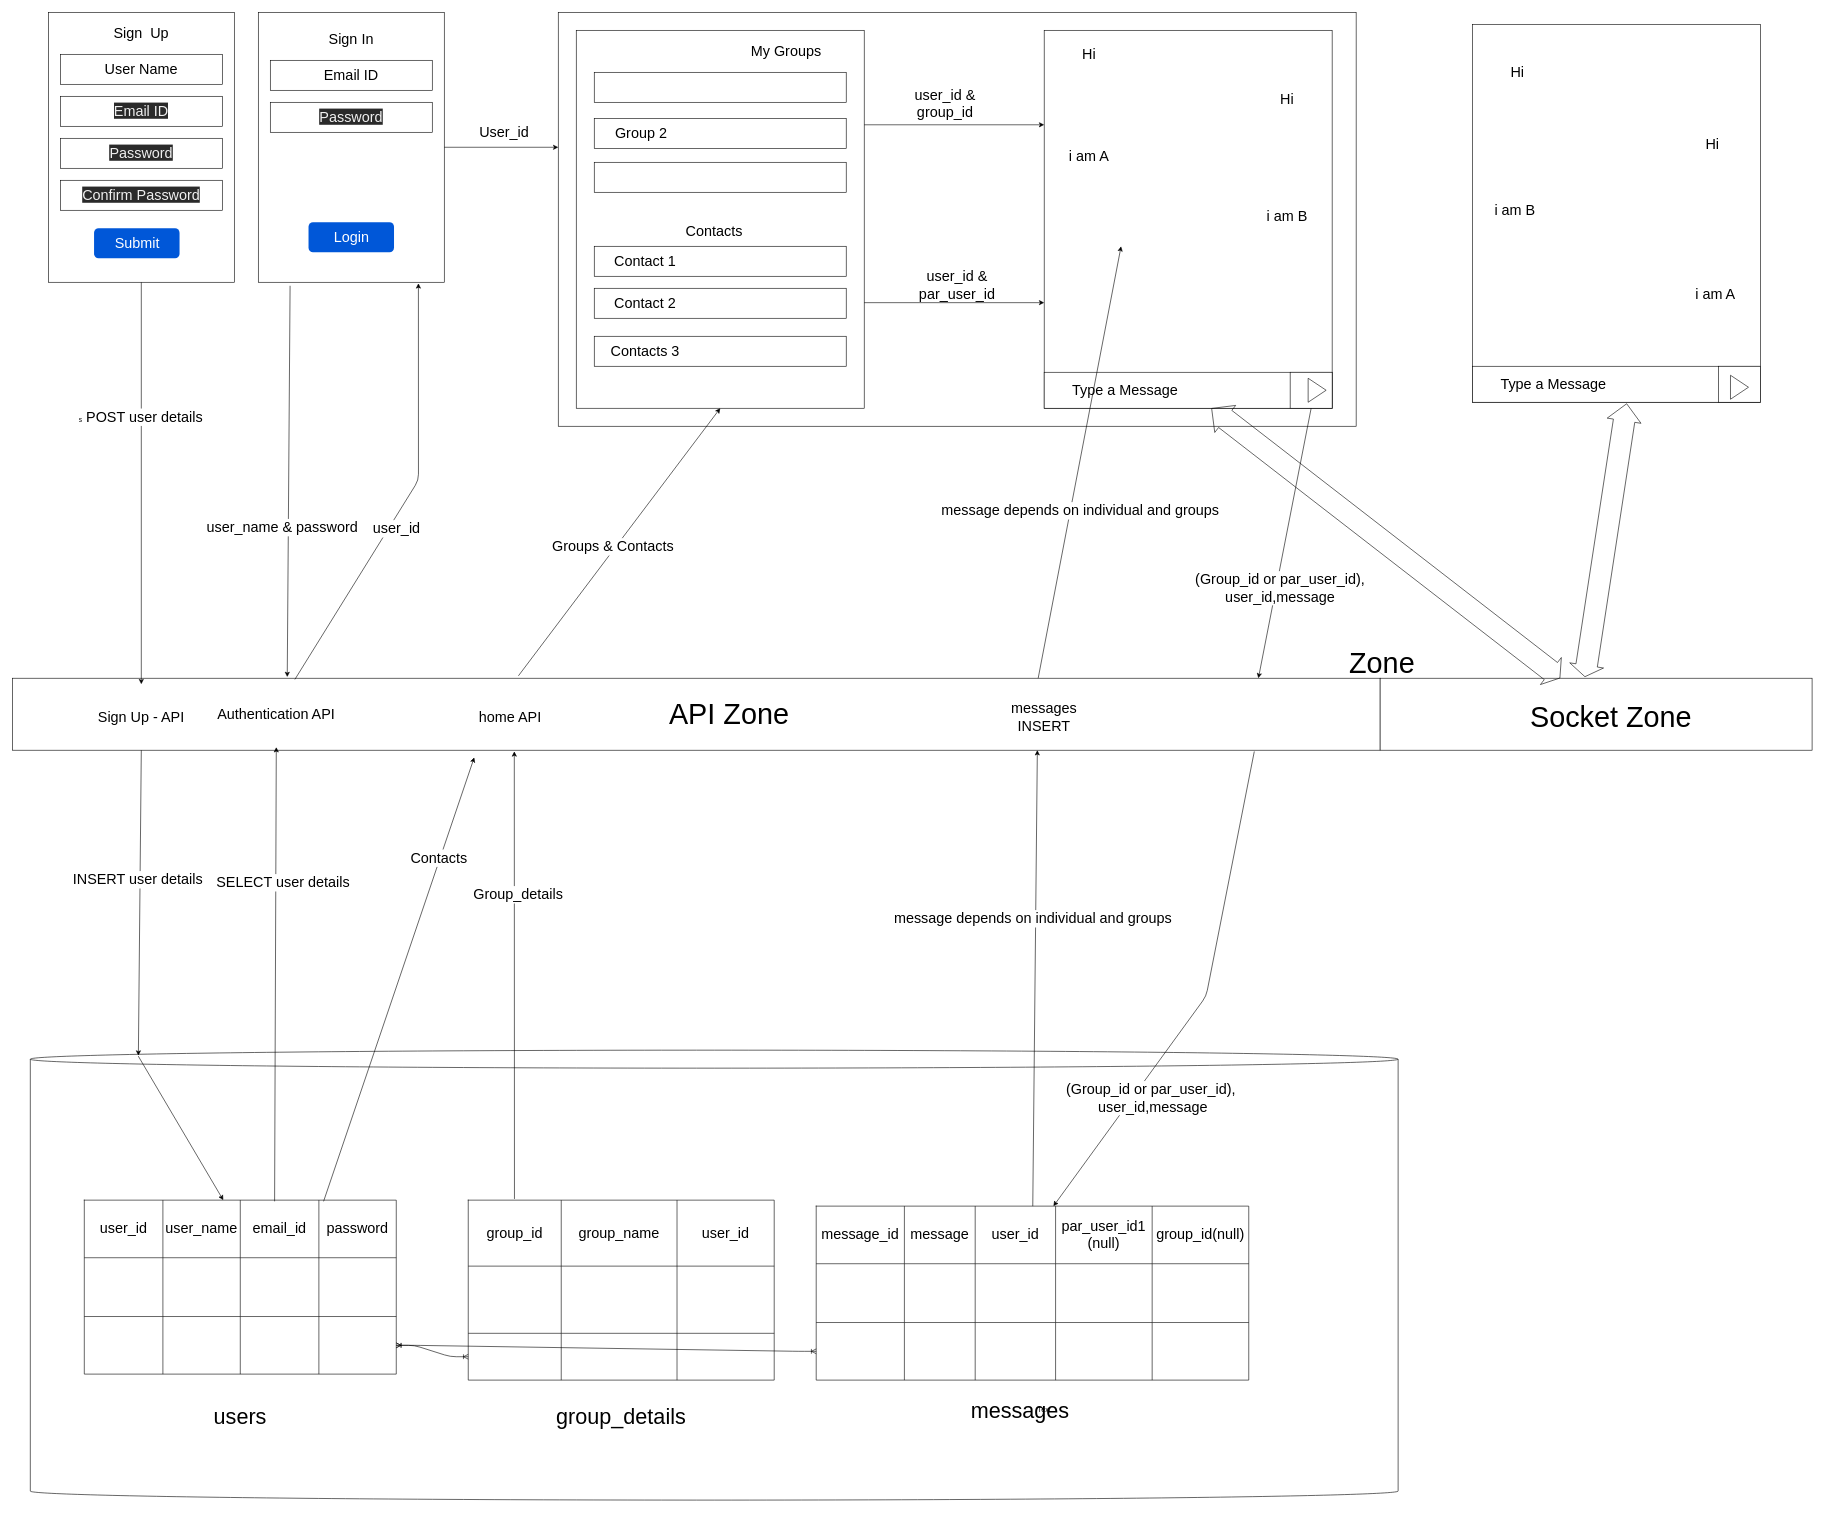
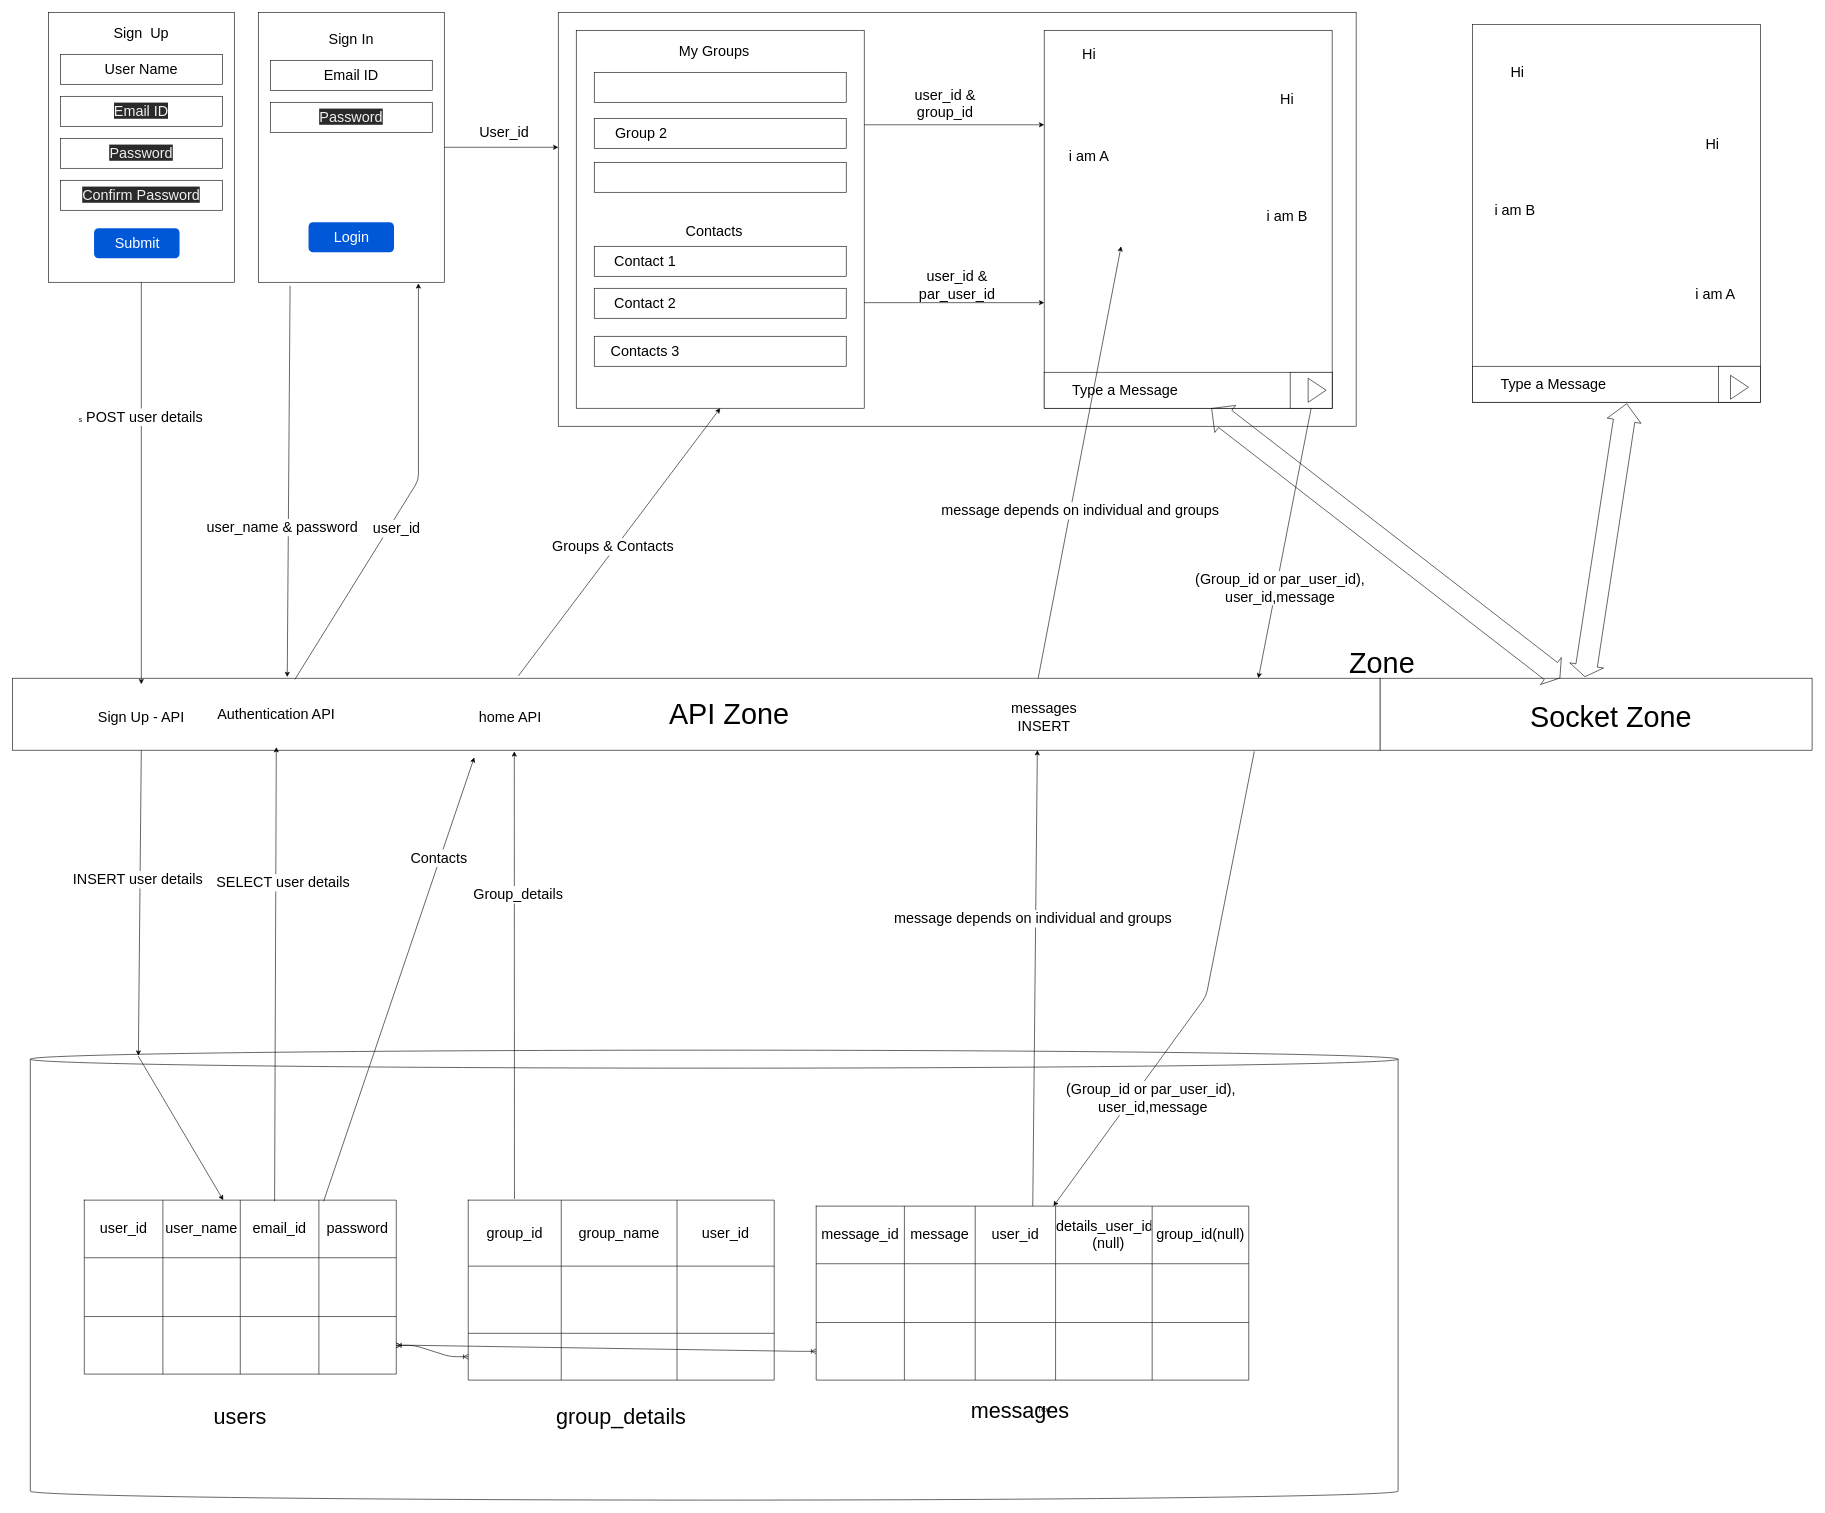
node "My Groups": moved (786, 51) -> (714, 51)
node "par_user_id1 (null)": label "par_user_id1 (null)" -> "details_user_id1 (null)"
